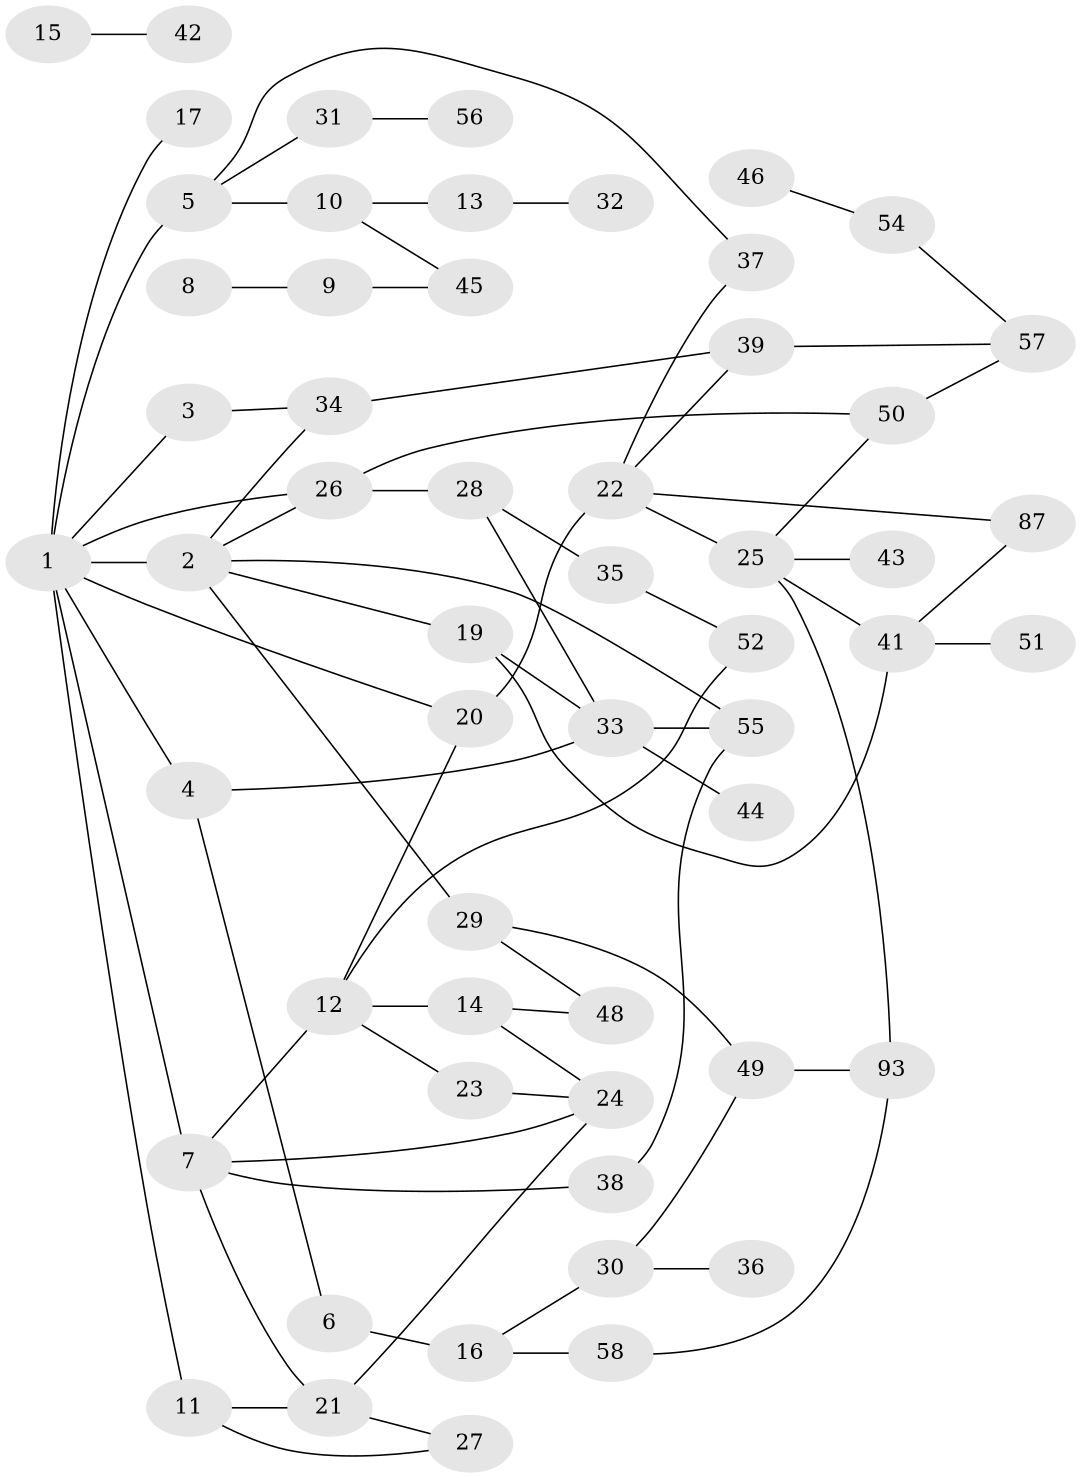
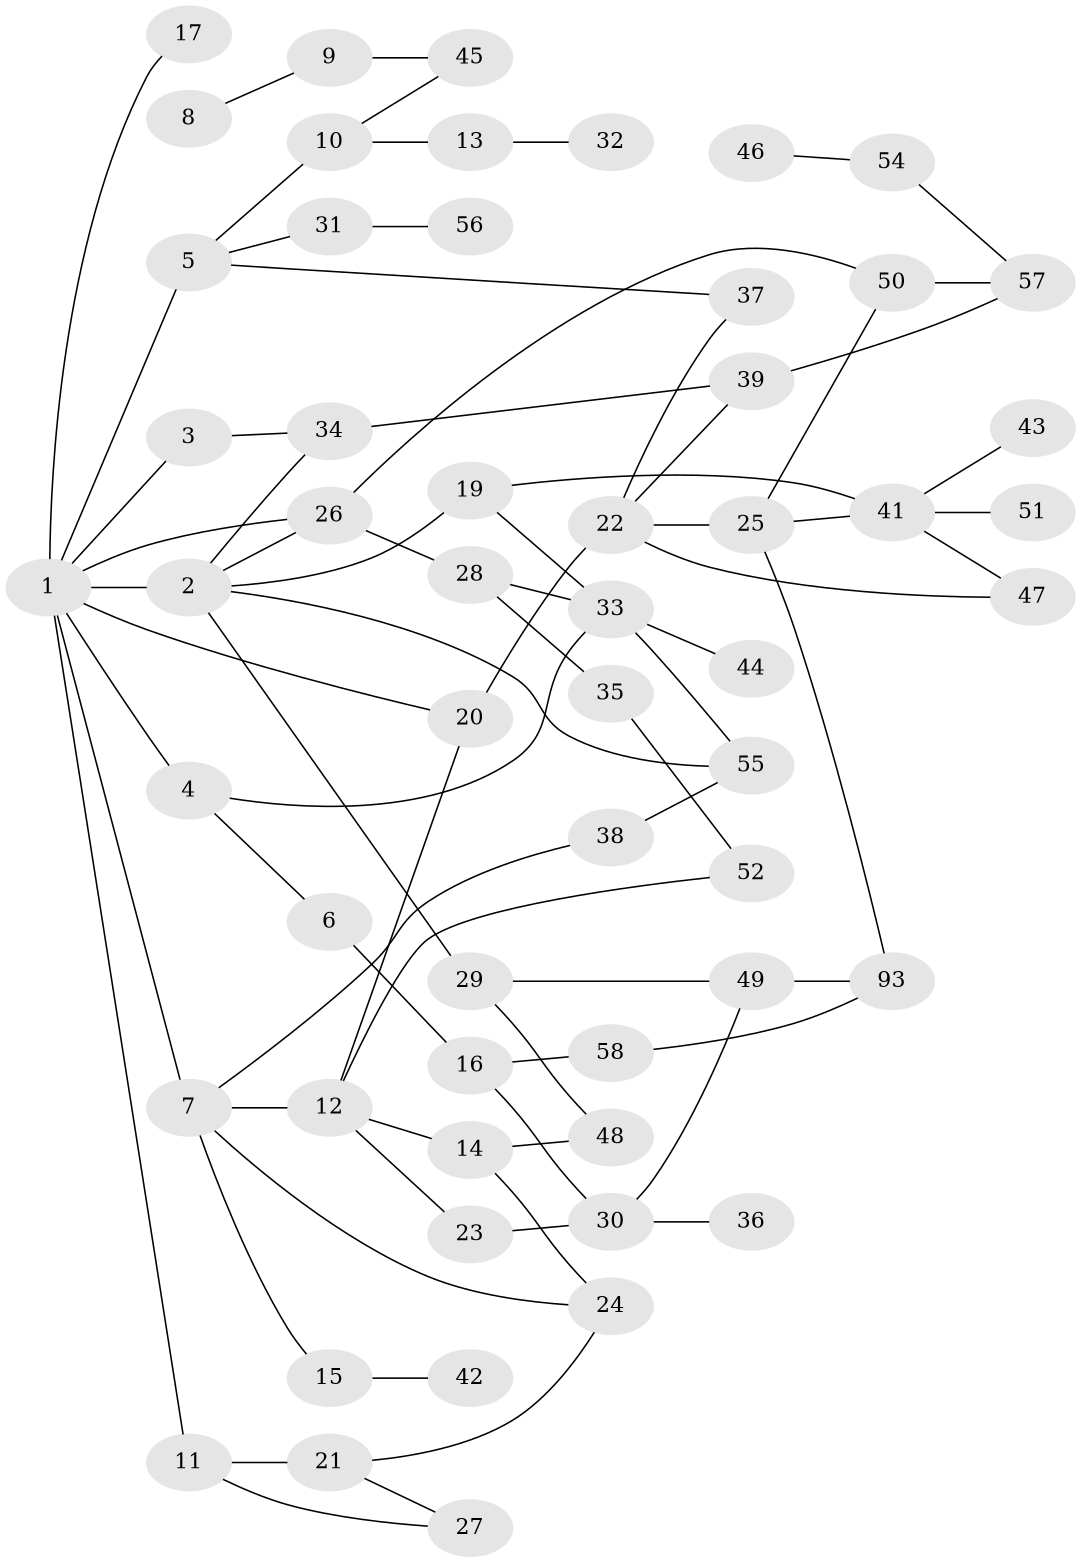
node "87": label "87" -> "47"
edge "25" -- "43": now "41" -- "43"
edge "23" -- "24": now "23" -- "30"
edge "7" -- "21": now "7" -- "15"
